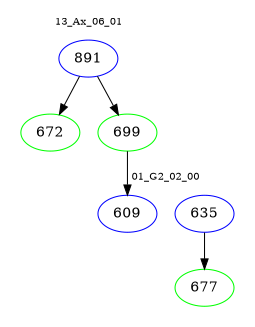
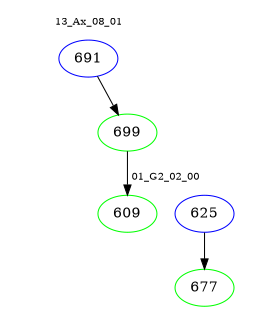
cluster "13_Ax_06_01": label "13_Ax_06_01" -> "13_Ax_08_01"
node "891": label "891" -> "691"
node "672": removed
node "609": color blue -> green
node "635": label "635" -> "625"
